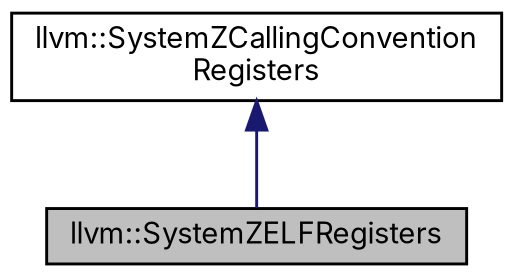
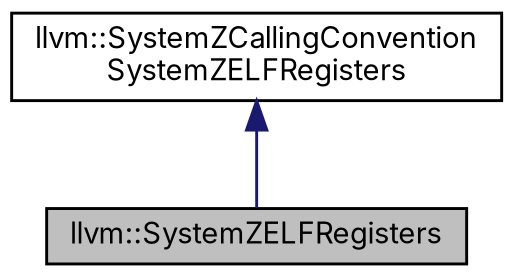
node "llvm::SystemZCallingConvention Registers": label "llvm::SystemZCallingConvention Registers" -> "llvm::SystemZCallingConvention SystemZELFRegisters"
